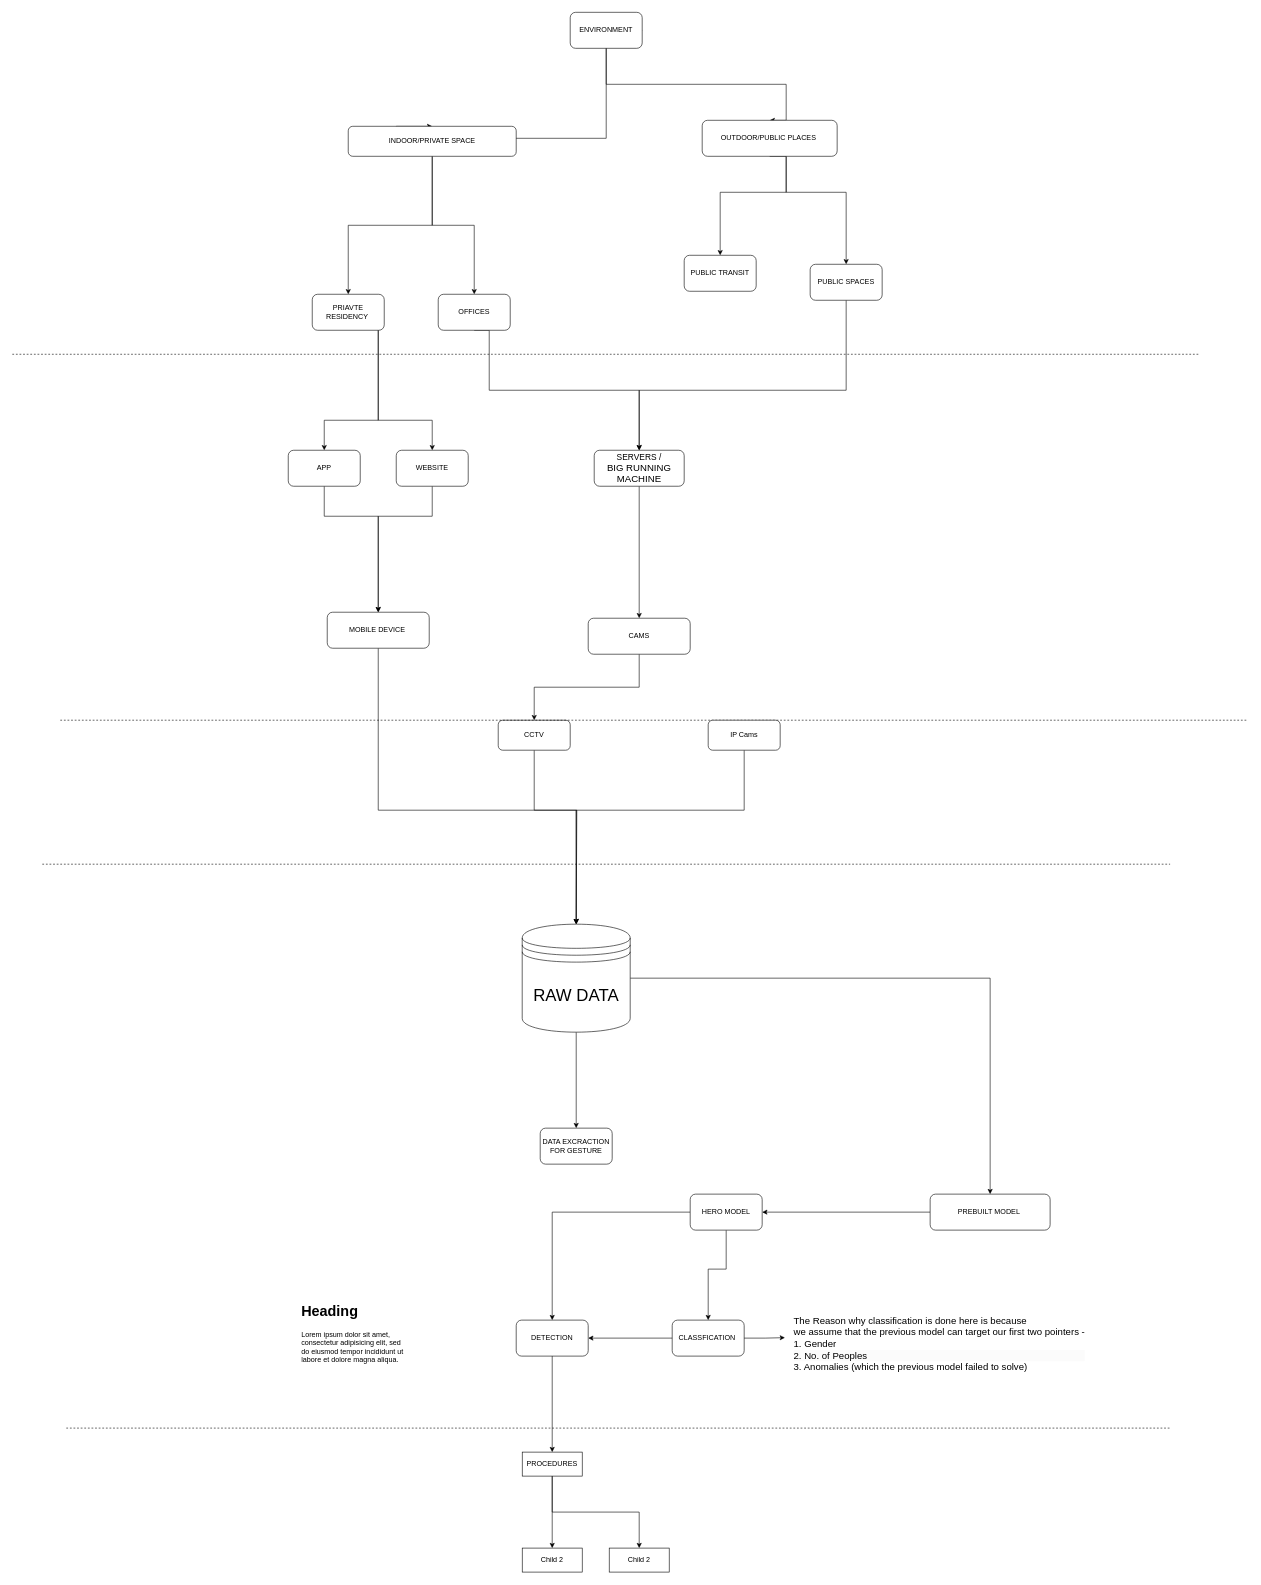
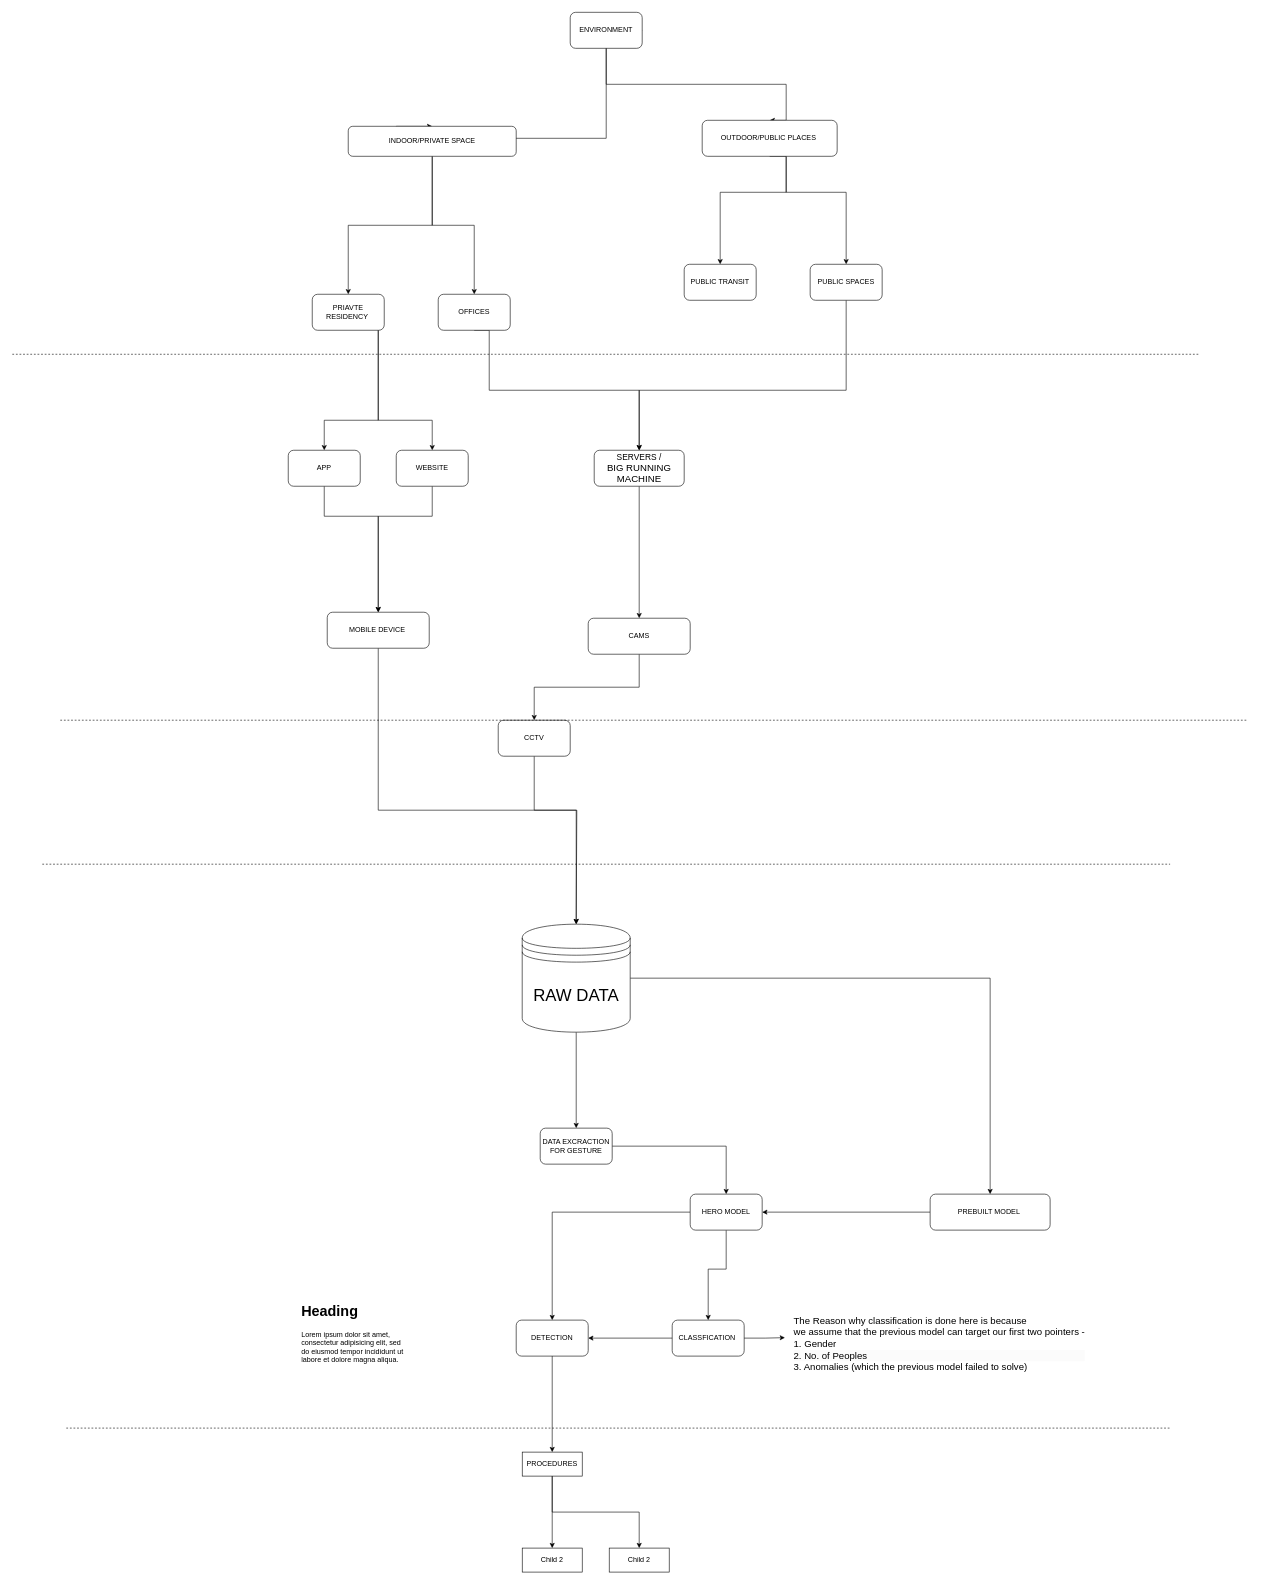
node "PUBLIC TRANSIT": moved (720, 273) -> (720, 282)
node "CCTV": size 72x30 -> 72x36
node "IP Cams": removed
edge "IP Cams" -> "RAW DATA": removed
edge "DATA EXCRACTION FOR GESTURE" -> "HERO MODEL": added
